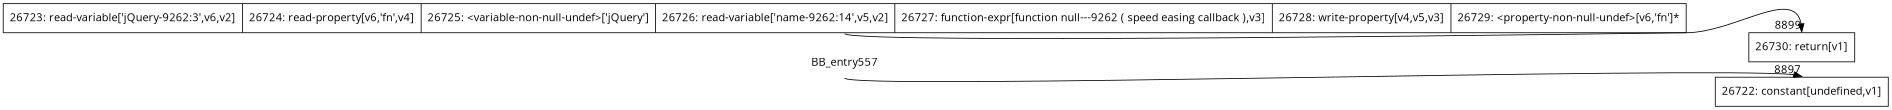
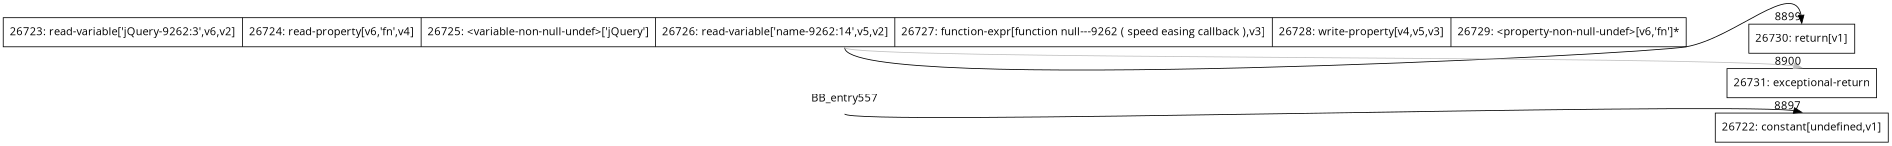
node "26731: exceptional-return": added
